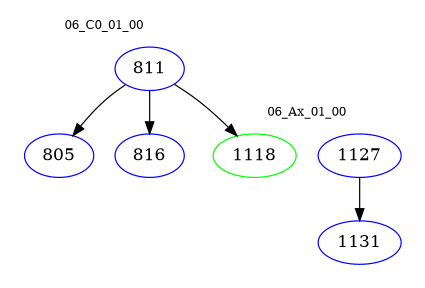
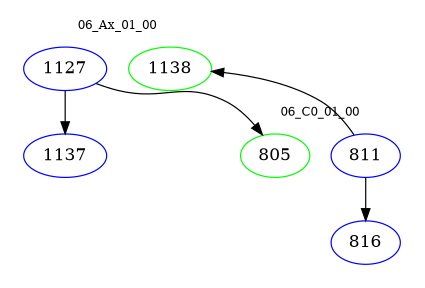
edge "811" -> "805": now "1127" -> "805"
node "805": color blue -> green
node "1118": label "1118" -> "1138"
node "1131": label "1131" -> "1137"
